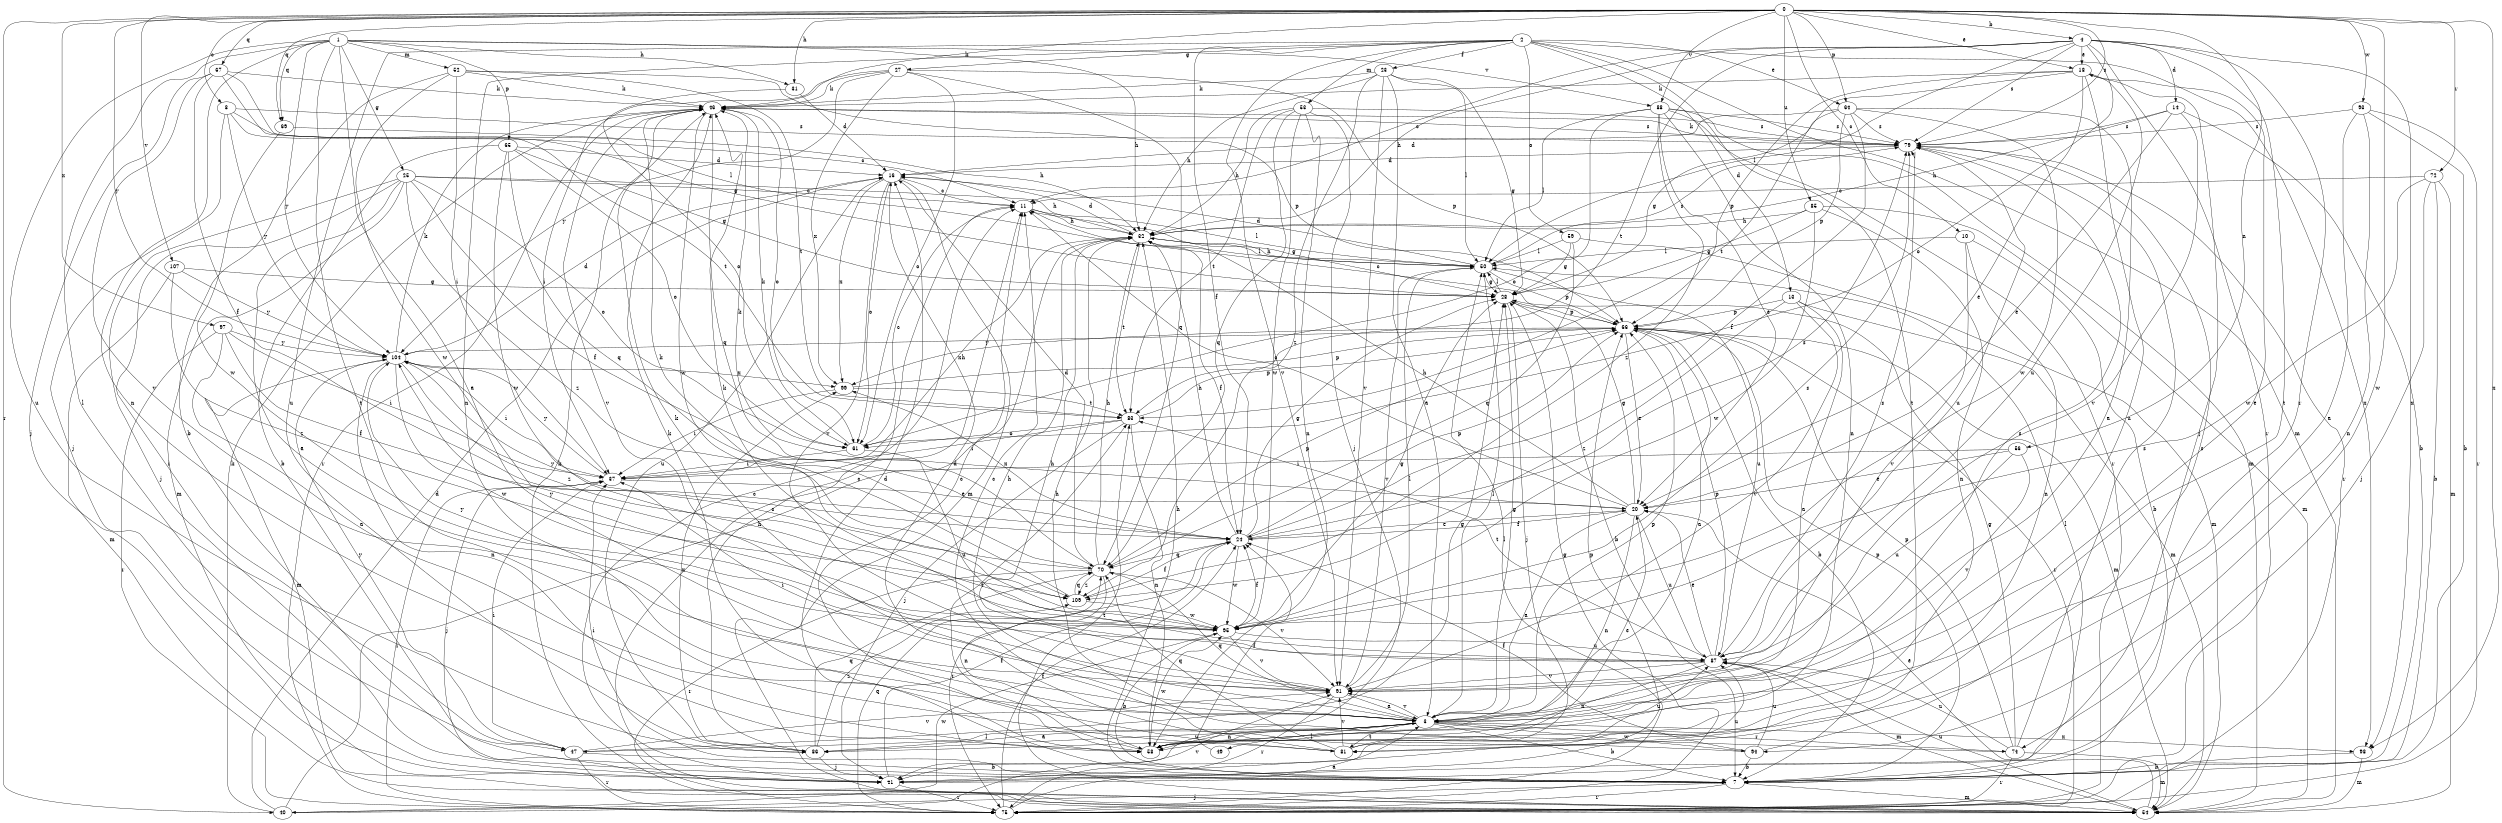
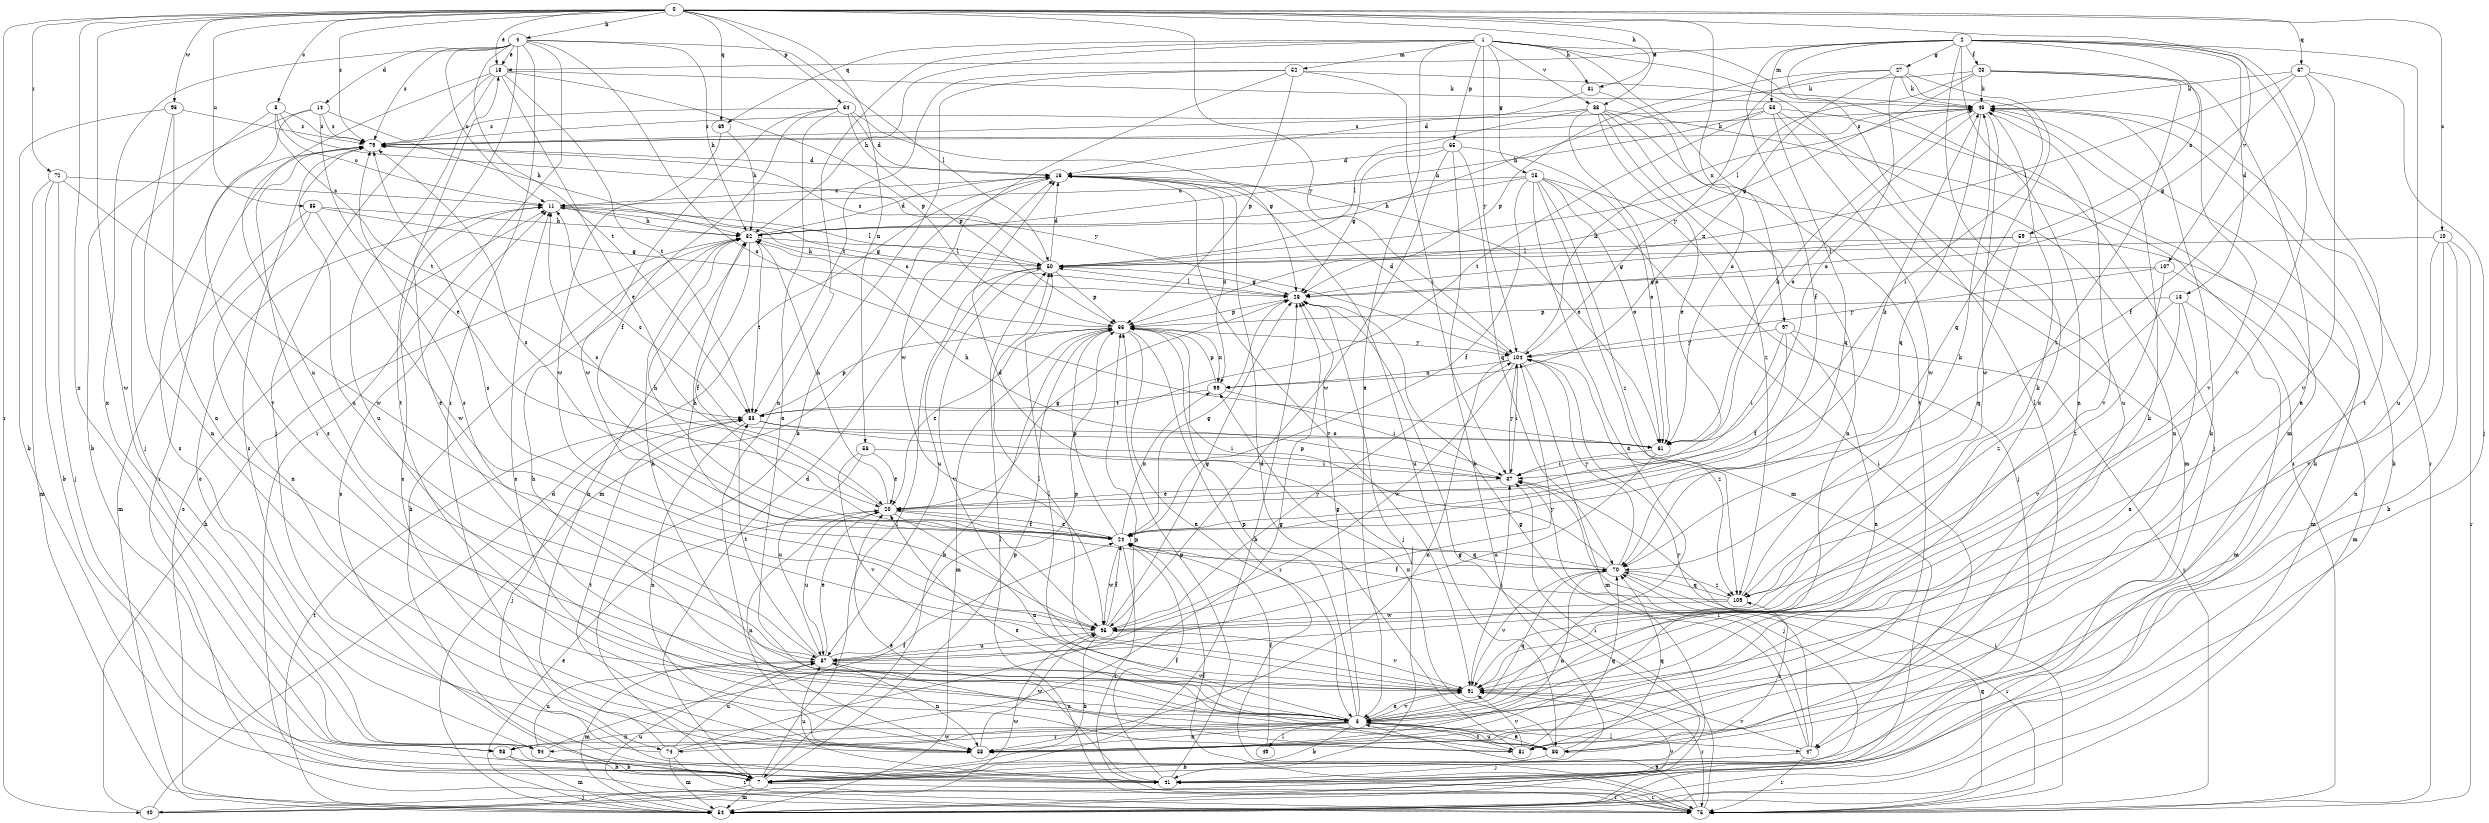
edge "0" -> "46": removed, label "k"
edge "2" -> "64": now "2" -> "18"
edge "28" -> "7": reversed
edge "41" -> "20": added, label "e"
edge "93" -> "75": now "10" -> "75"
